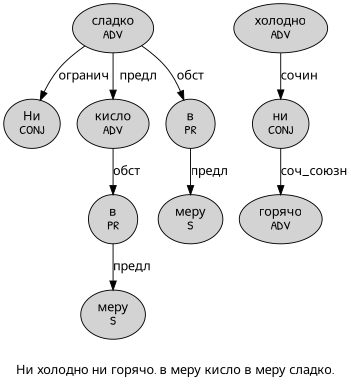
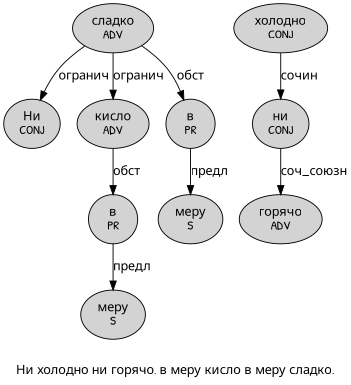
node "холодно ADV": label "холодно ADV" -> "холодно CONJ"
edge "сладко ADV" -> "кисло ADV": label "предл" -> "огранич"
